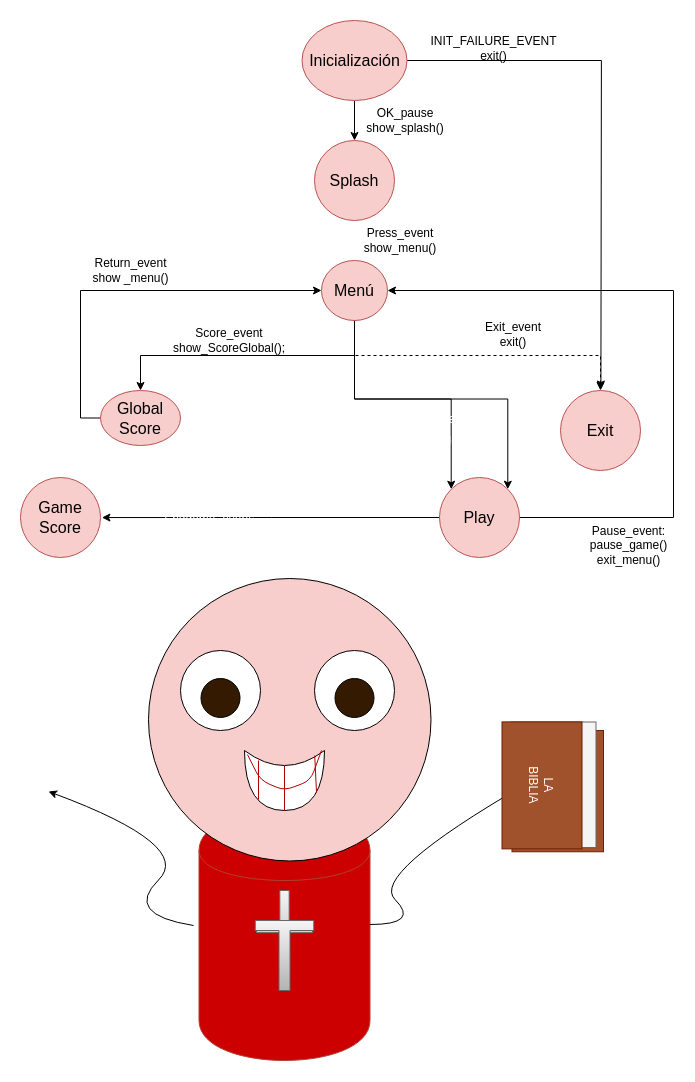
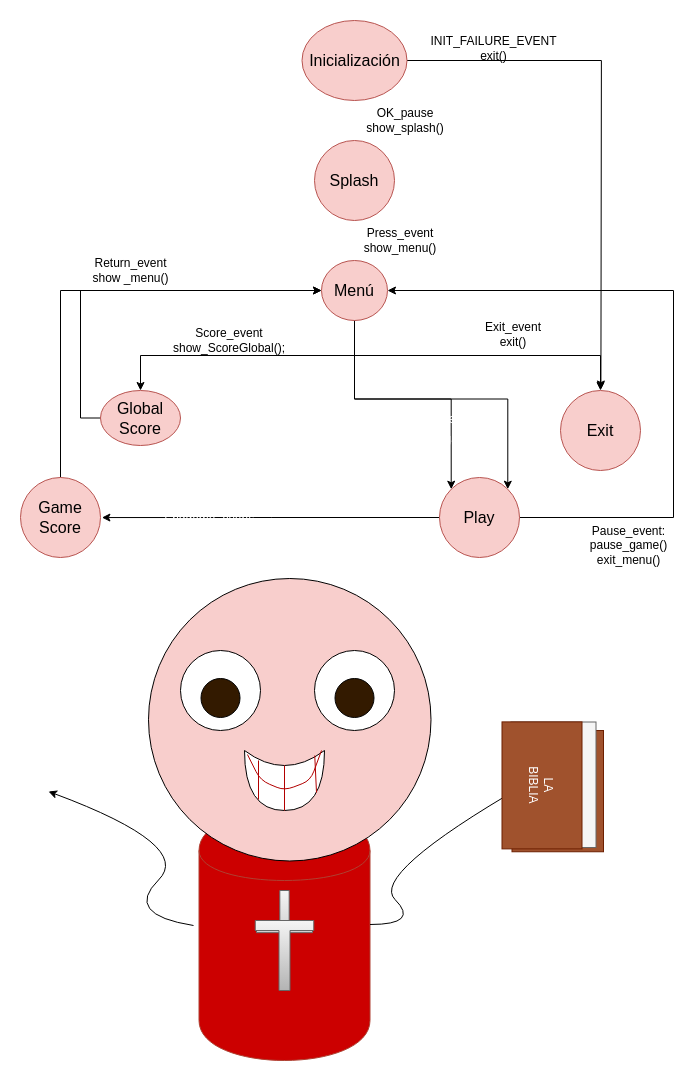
edge "Inicialización" -> "Splash": removed
edge "Menú" -> "Exit": style dashed -> solid
edge "Game Score" -> "Menú": added
